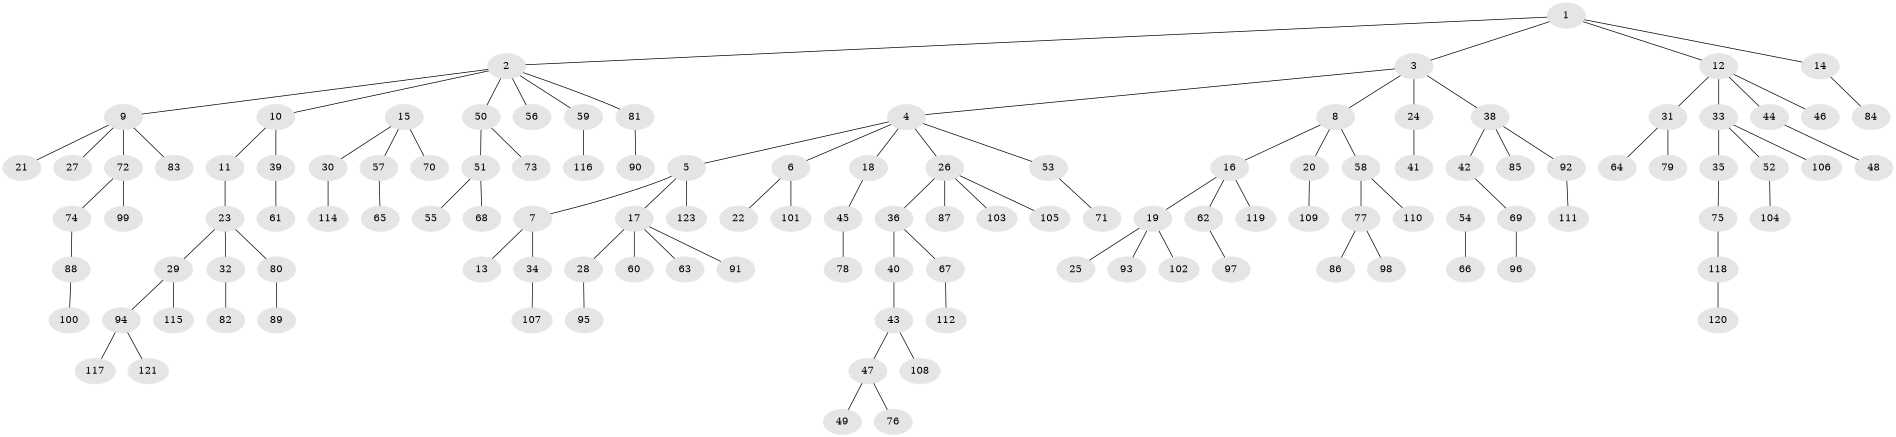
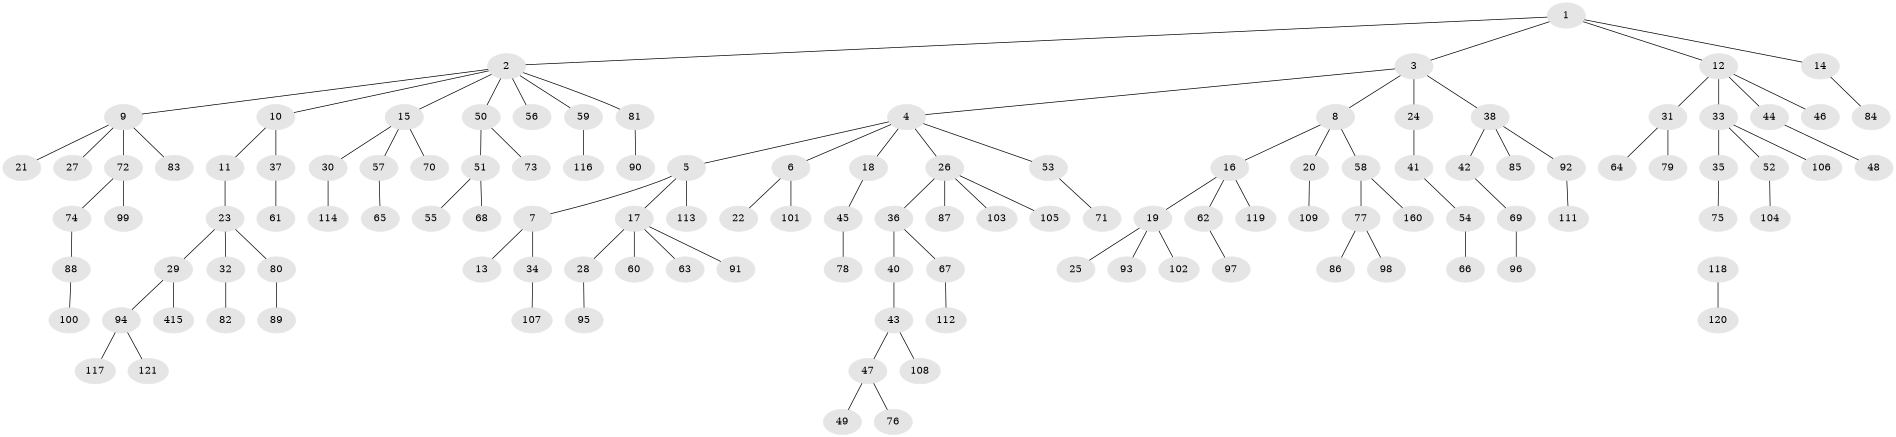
edge "2" -- "15": added
node "39": label "39" -> "37"
edge "41" -- "54": added
node "123": label "123" -> "113"
node "110": label "110" -> "160"
edge "75" -- "118": removed
node "115": label "115" -> "415"
